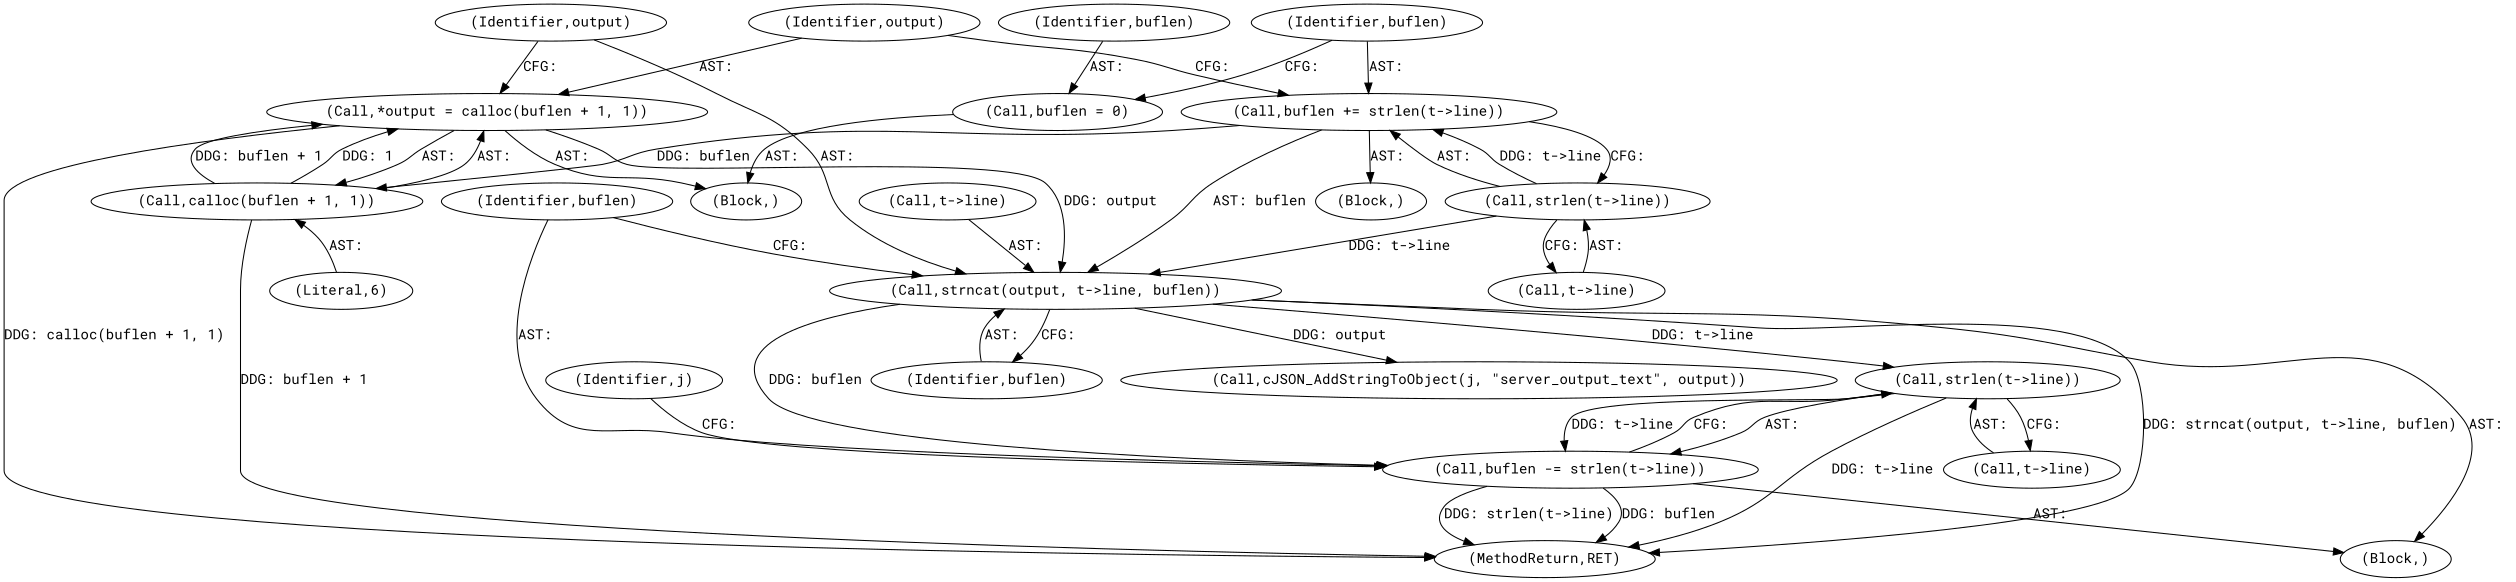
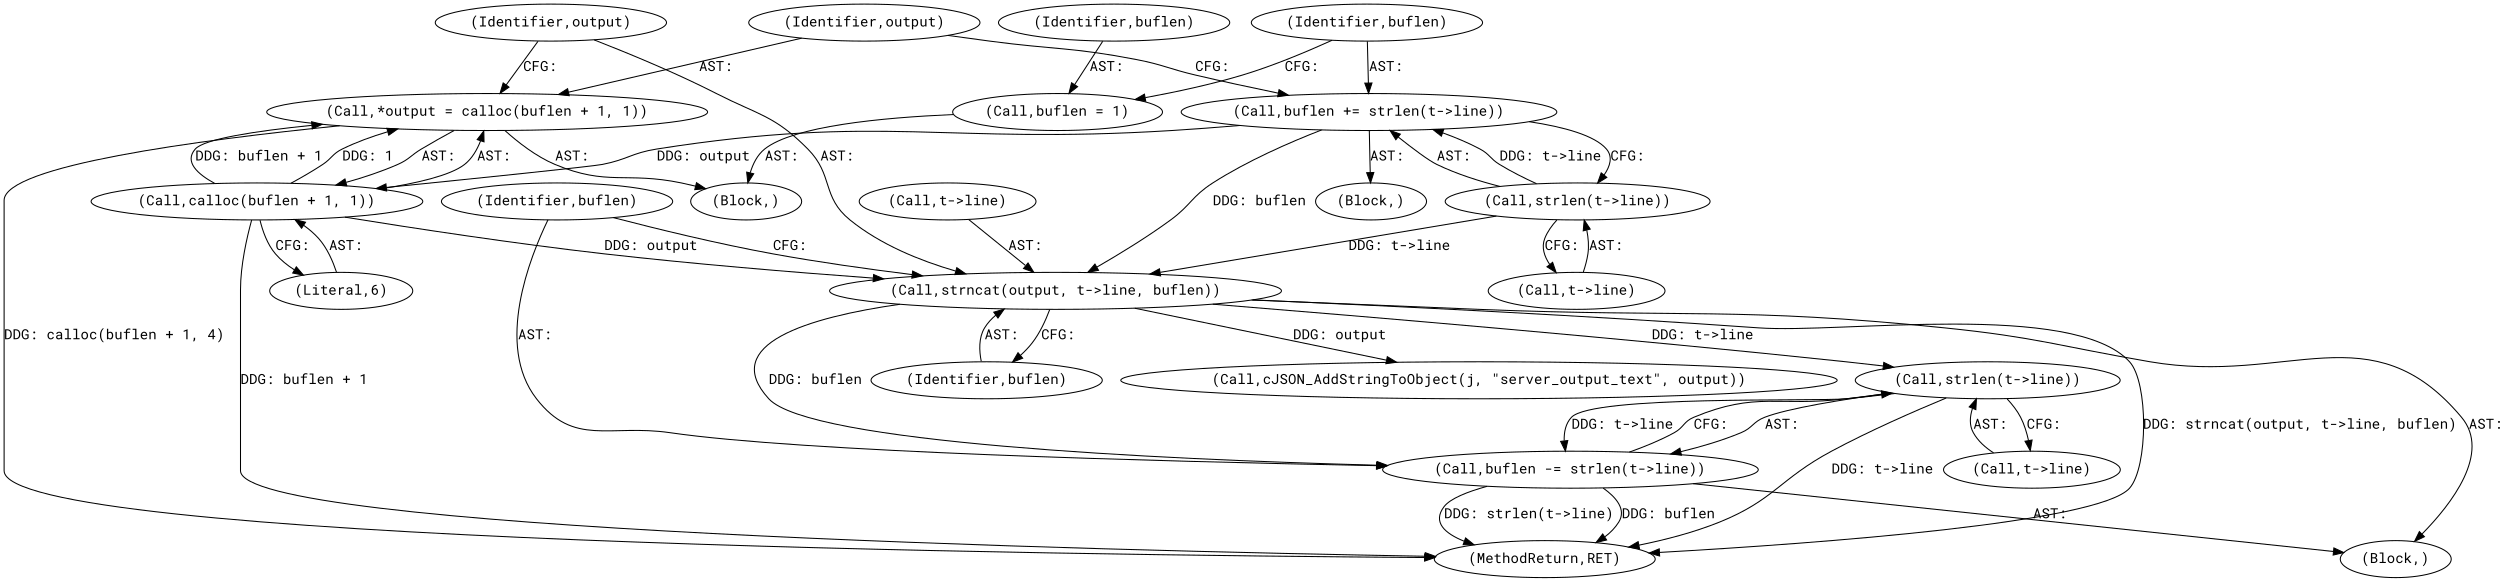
node "(Call,buflen = 0)": label "(Call,buflen = 0)" -> "(Call,buflen = 1)"
edge "(Call,buflen += strlen(t->line))" -> "(Call,calloc(buflen + 1, 1))": label "DDG: buflen" -> "DDG: output"
edge "(Call,*output = calloc(buflen + 1, 1))" -> "(Call,strncat(output, t->line, buflen))": now "(Call,calloc(buflen + 1, 1))" -> "(Call,strncat(output, t->line, buflen))"
edge "(Call,buflen += strlen(t->line))" -> "(Call,strncat(output, t->line, buflen))": label "AST: buflen" -> "DDG: buflen"
edge "(Call,calloc(buflen + 1, 1))" -> "(Literal,6)": added, label "CFG:"
edge "(Call,*output = calloc(buflen + 1, 1))" -> "(MethodReturn,RET)": label "DDG: calloc(buflen + 1, 1)" -> "DDG: calloc(buflen + 1, 4)"
node "(Identifier,j)": removed
